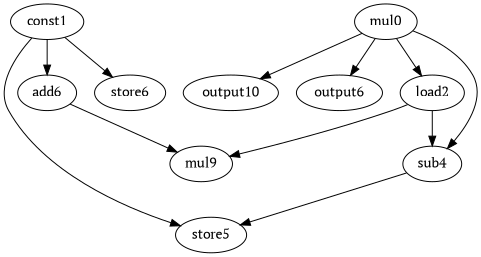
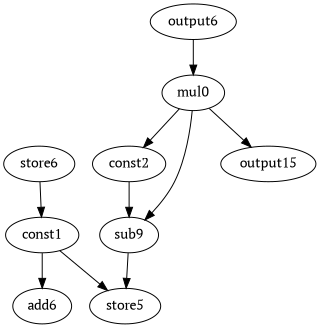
edge "mul0" -> "output6": reversed
edge "const1" -> "store6": reversed
node "output10": label "output10" -> "output15"
node "load2": label "load2" -> "const2"
node "mul9": removed
node "sub4": label "sub4" -> "sub9"
